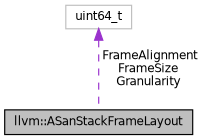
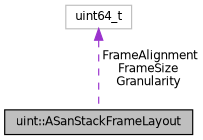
node "llvm::ASanStackFrameLayout": label "llvm::ASanStackFrameLayout" -> "uint::ASanStackFrameLayout"
